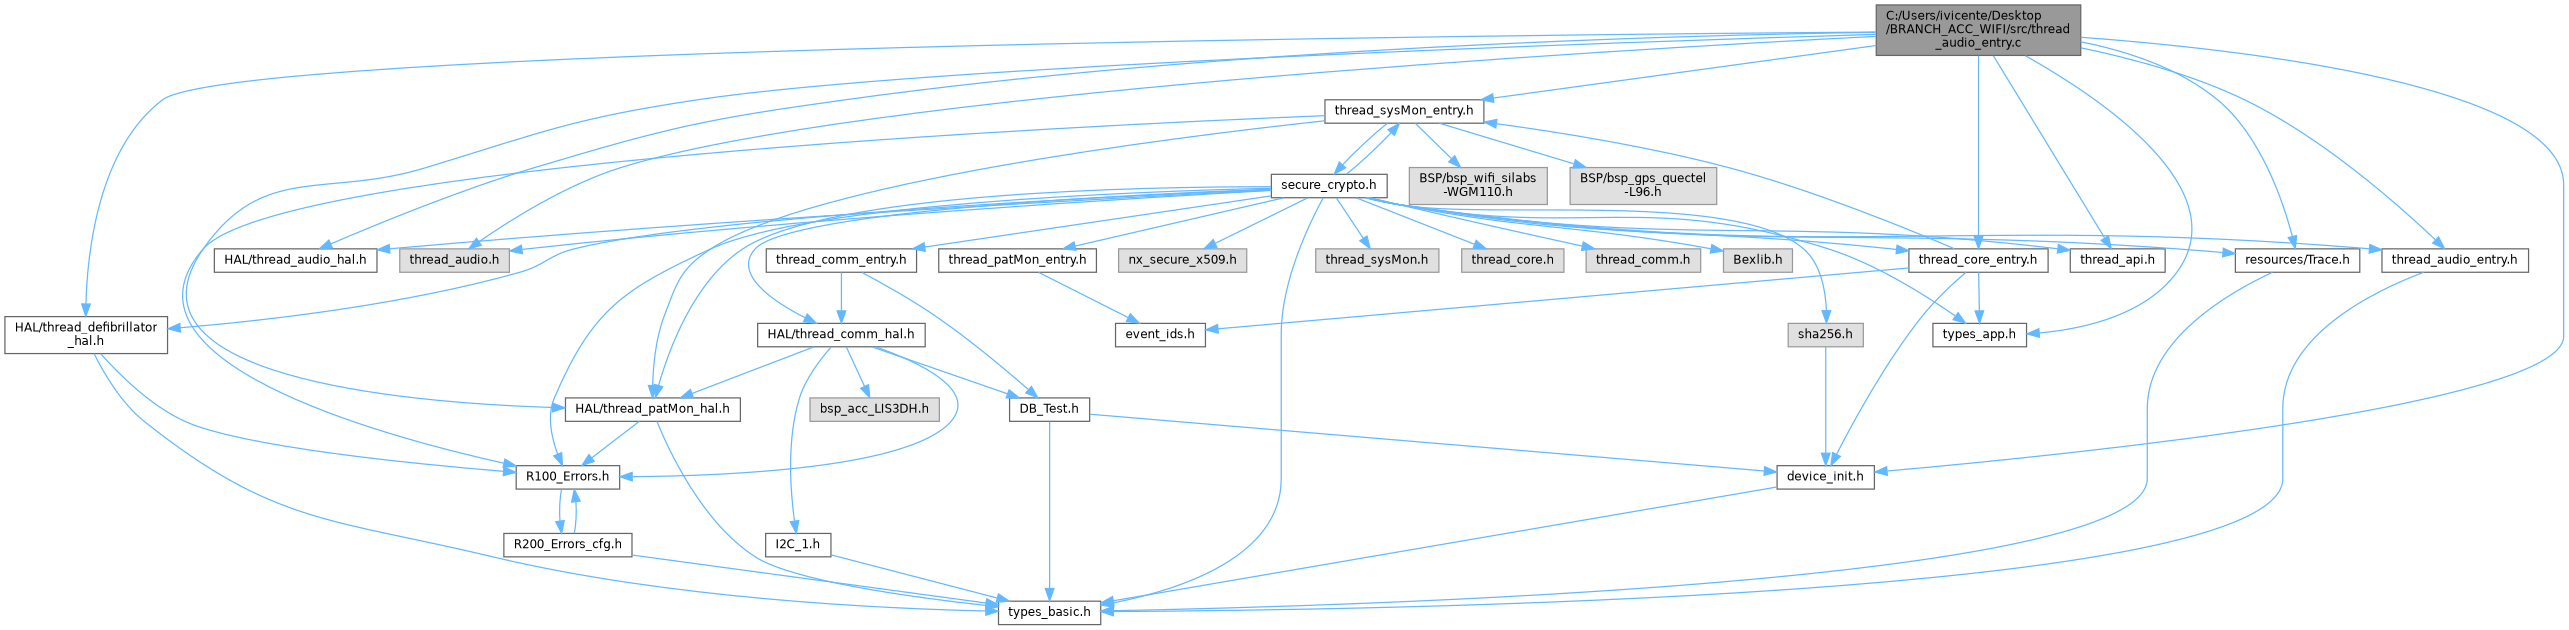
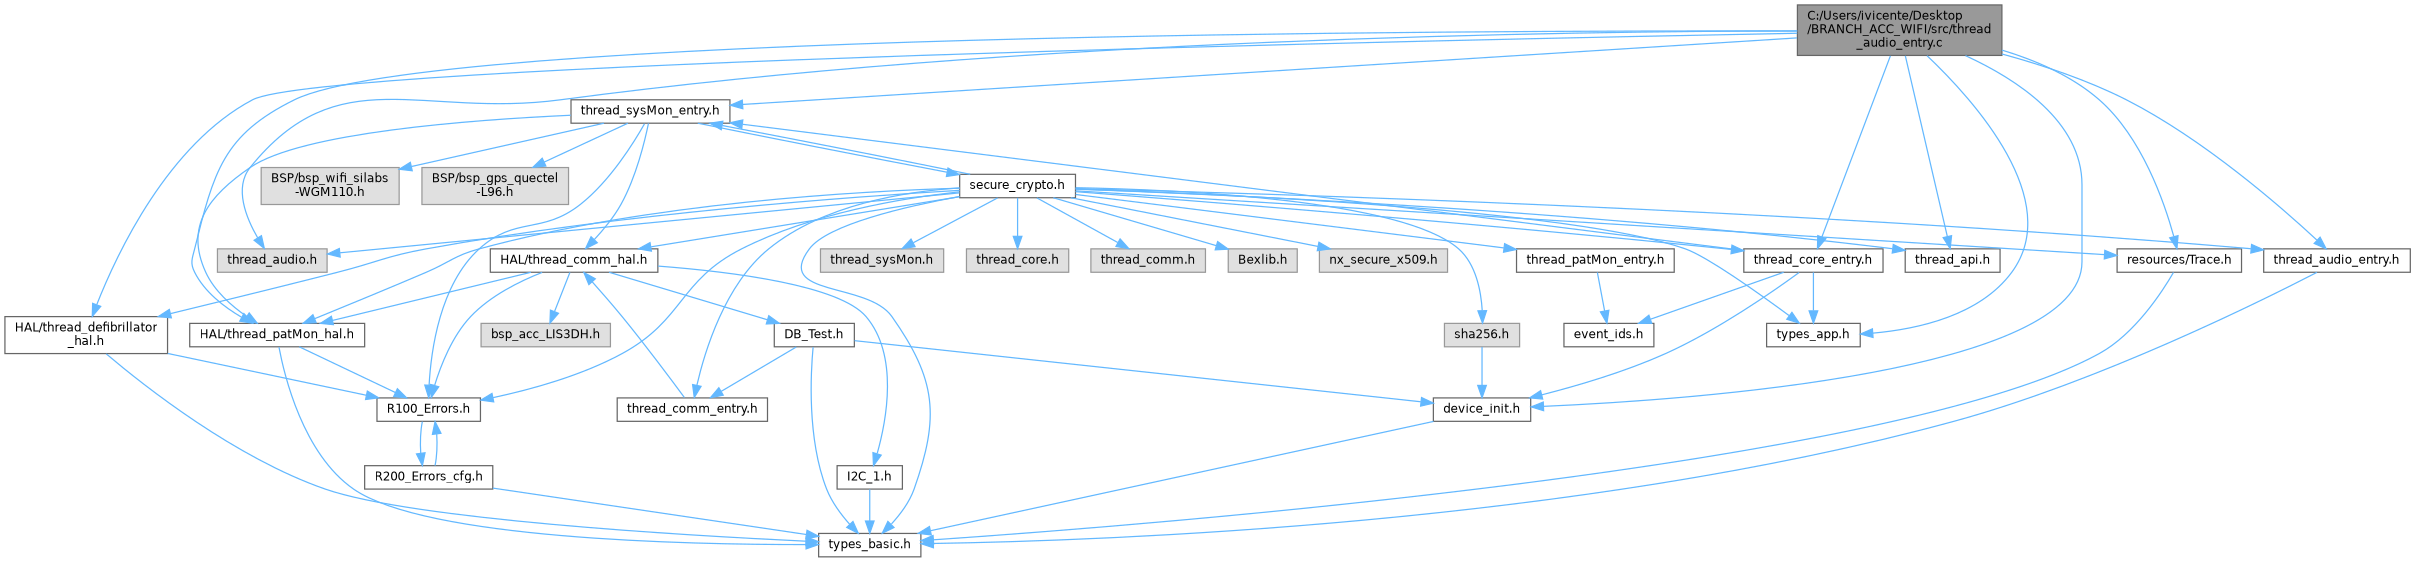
edge "thread_sysMon_entry.h" -> "HAL/thread_comm_hal.h": added
node "HAL/thread_audio_hal.h": removed
edge "thread_comm_entry.h" -> "DB_Test.h": reversed
